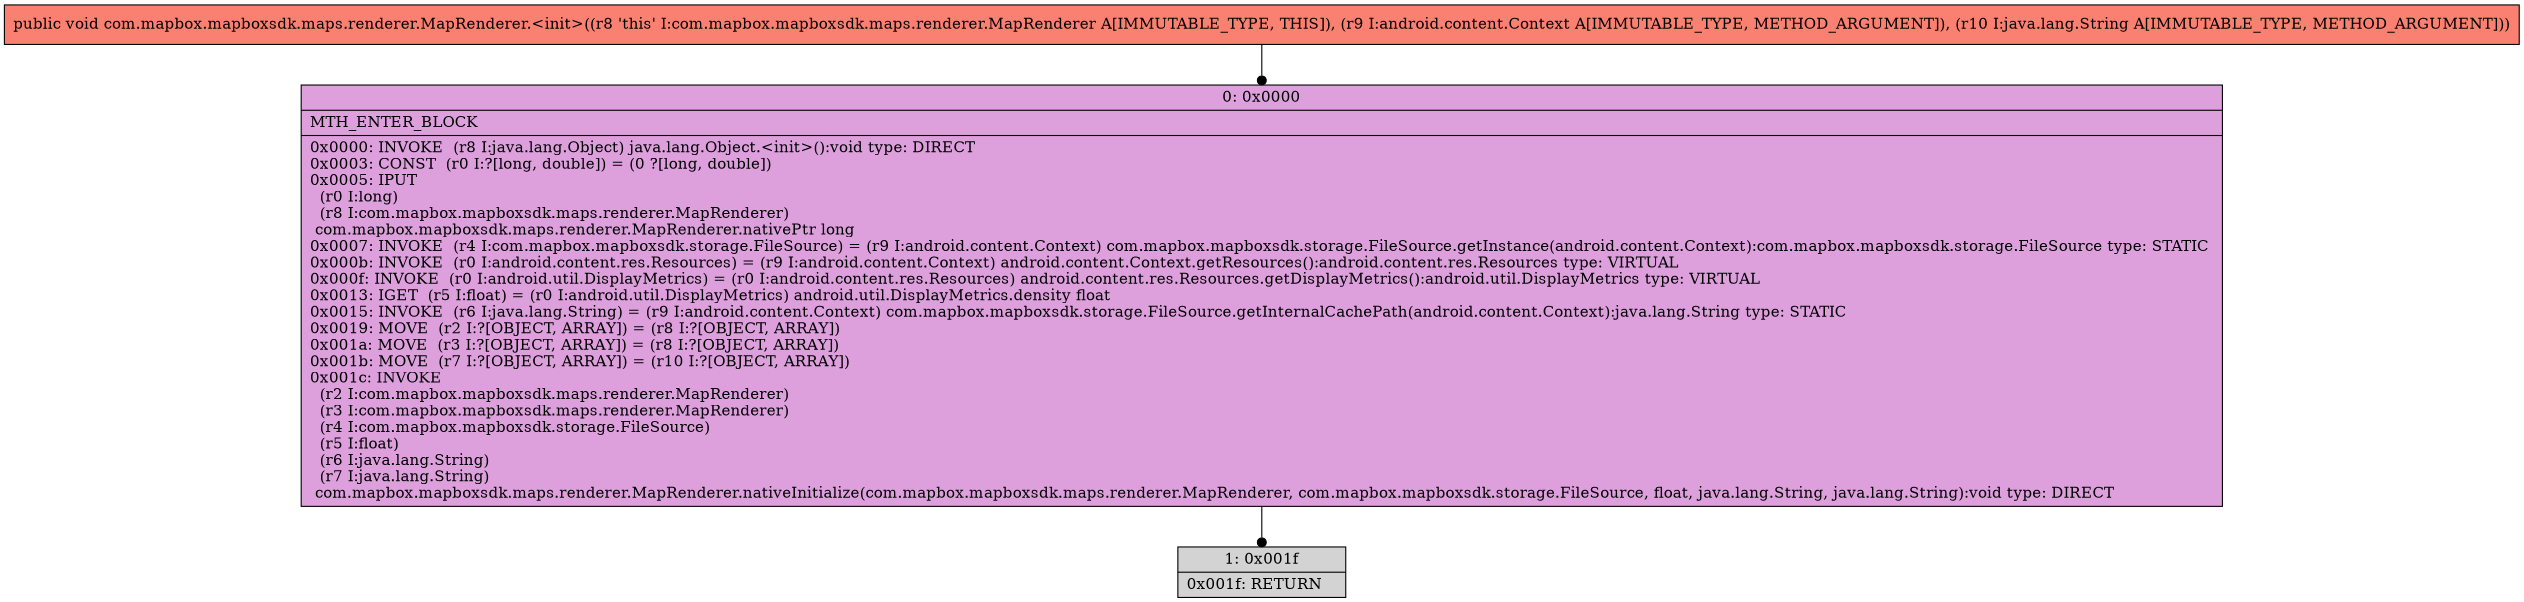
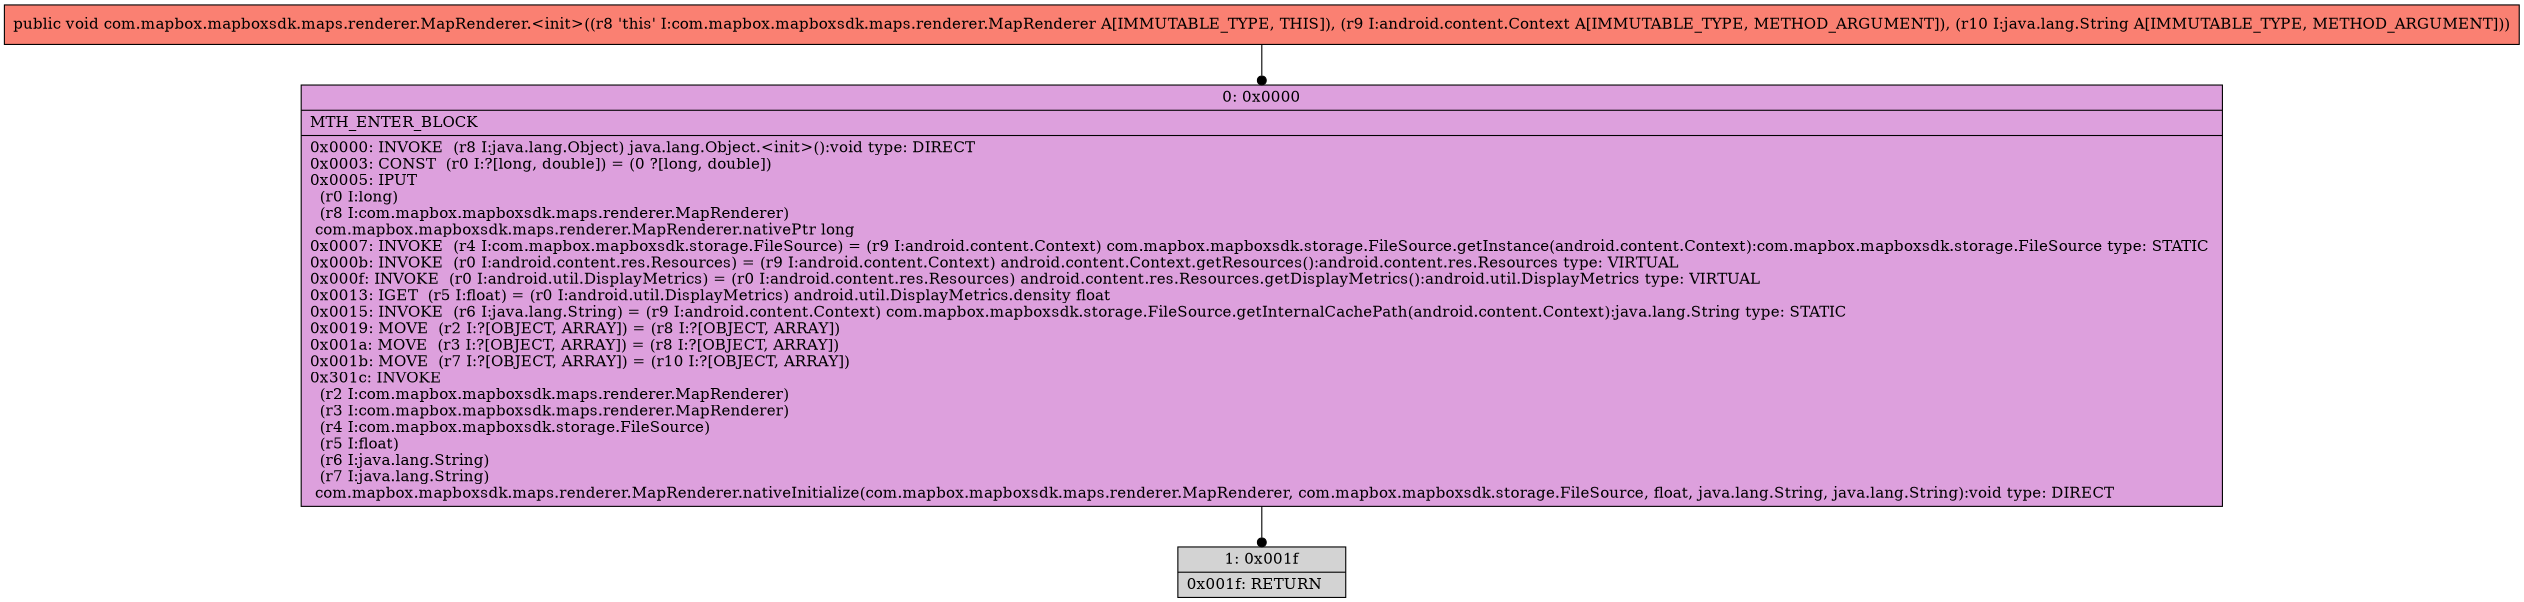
node "0: 0x0000": text "0x001c: INVOKE" -> "0x301c: INVOKE"
